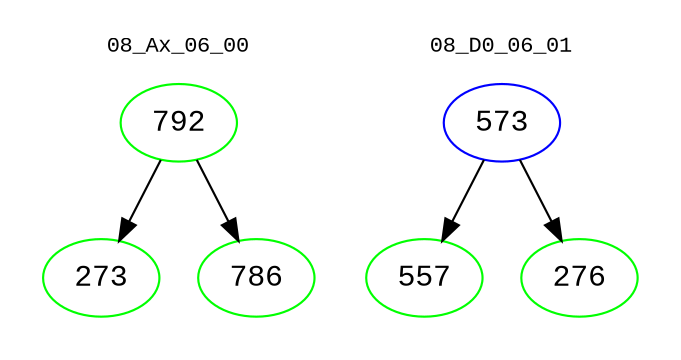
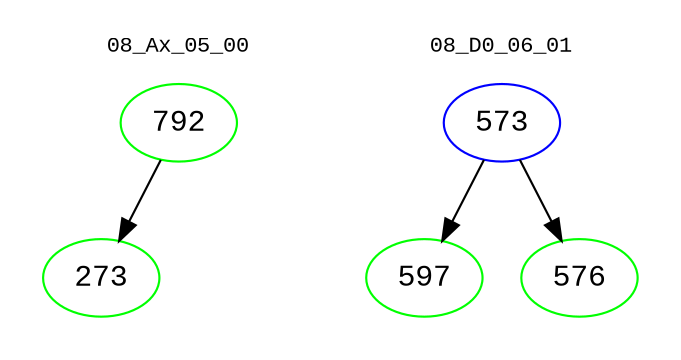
cluster "08_Ax_06_00": label "08_Ax_06_00" -> "08_Ax_05_00"
node "786": removed
node "557": label "557" -> "597"
node "276": label "276" -> "576"
